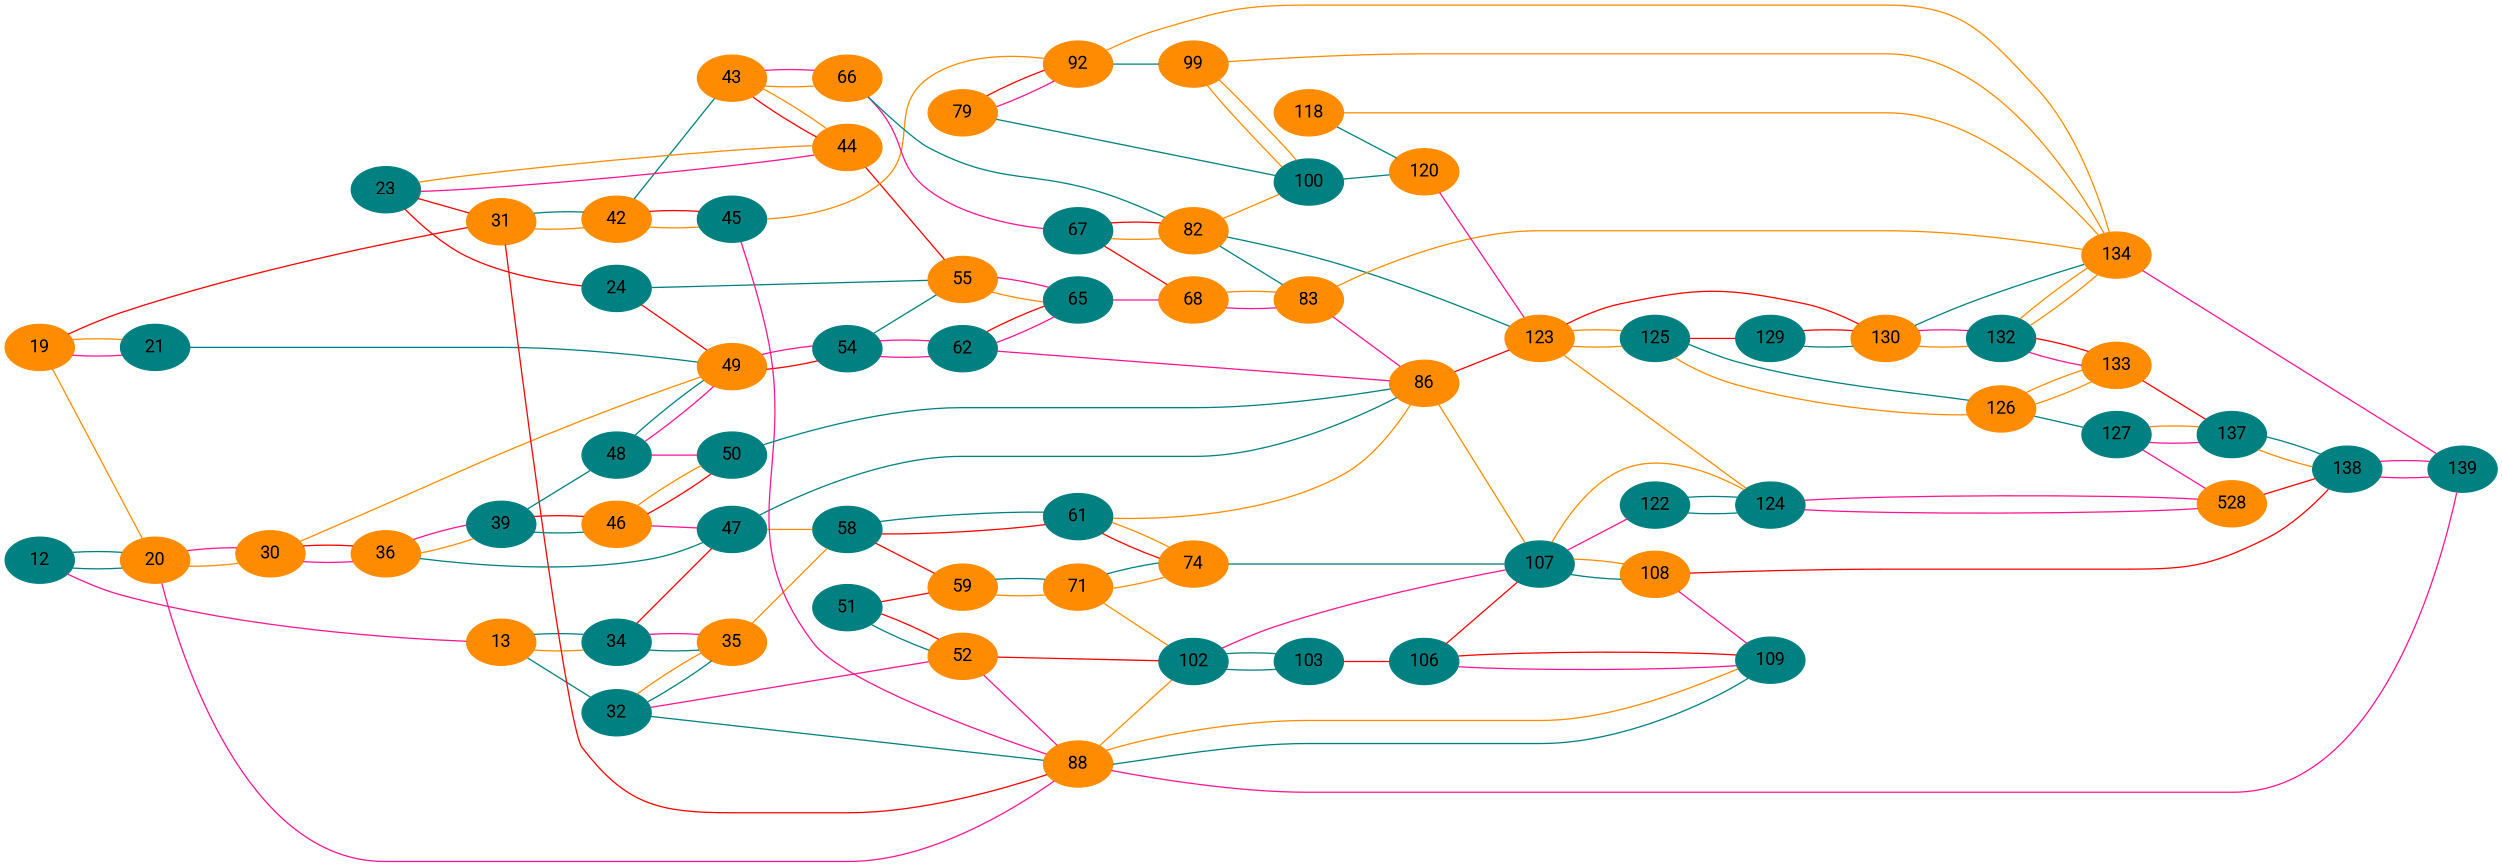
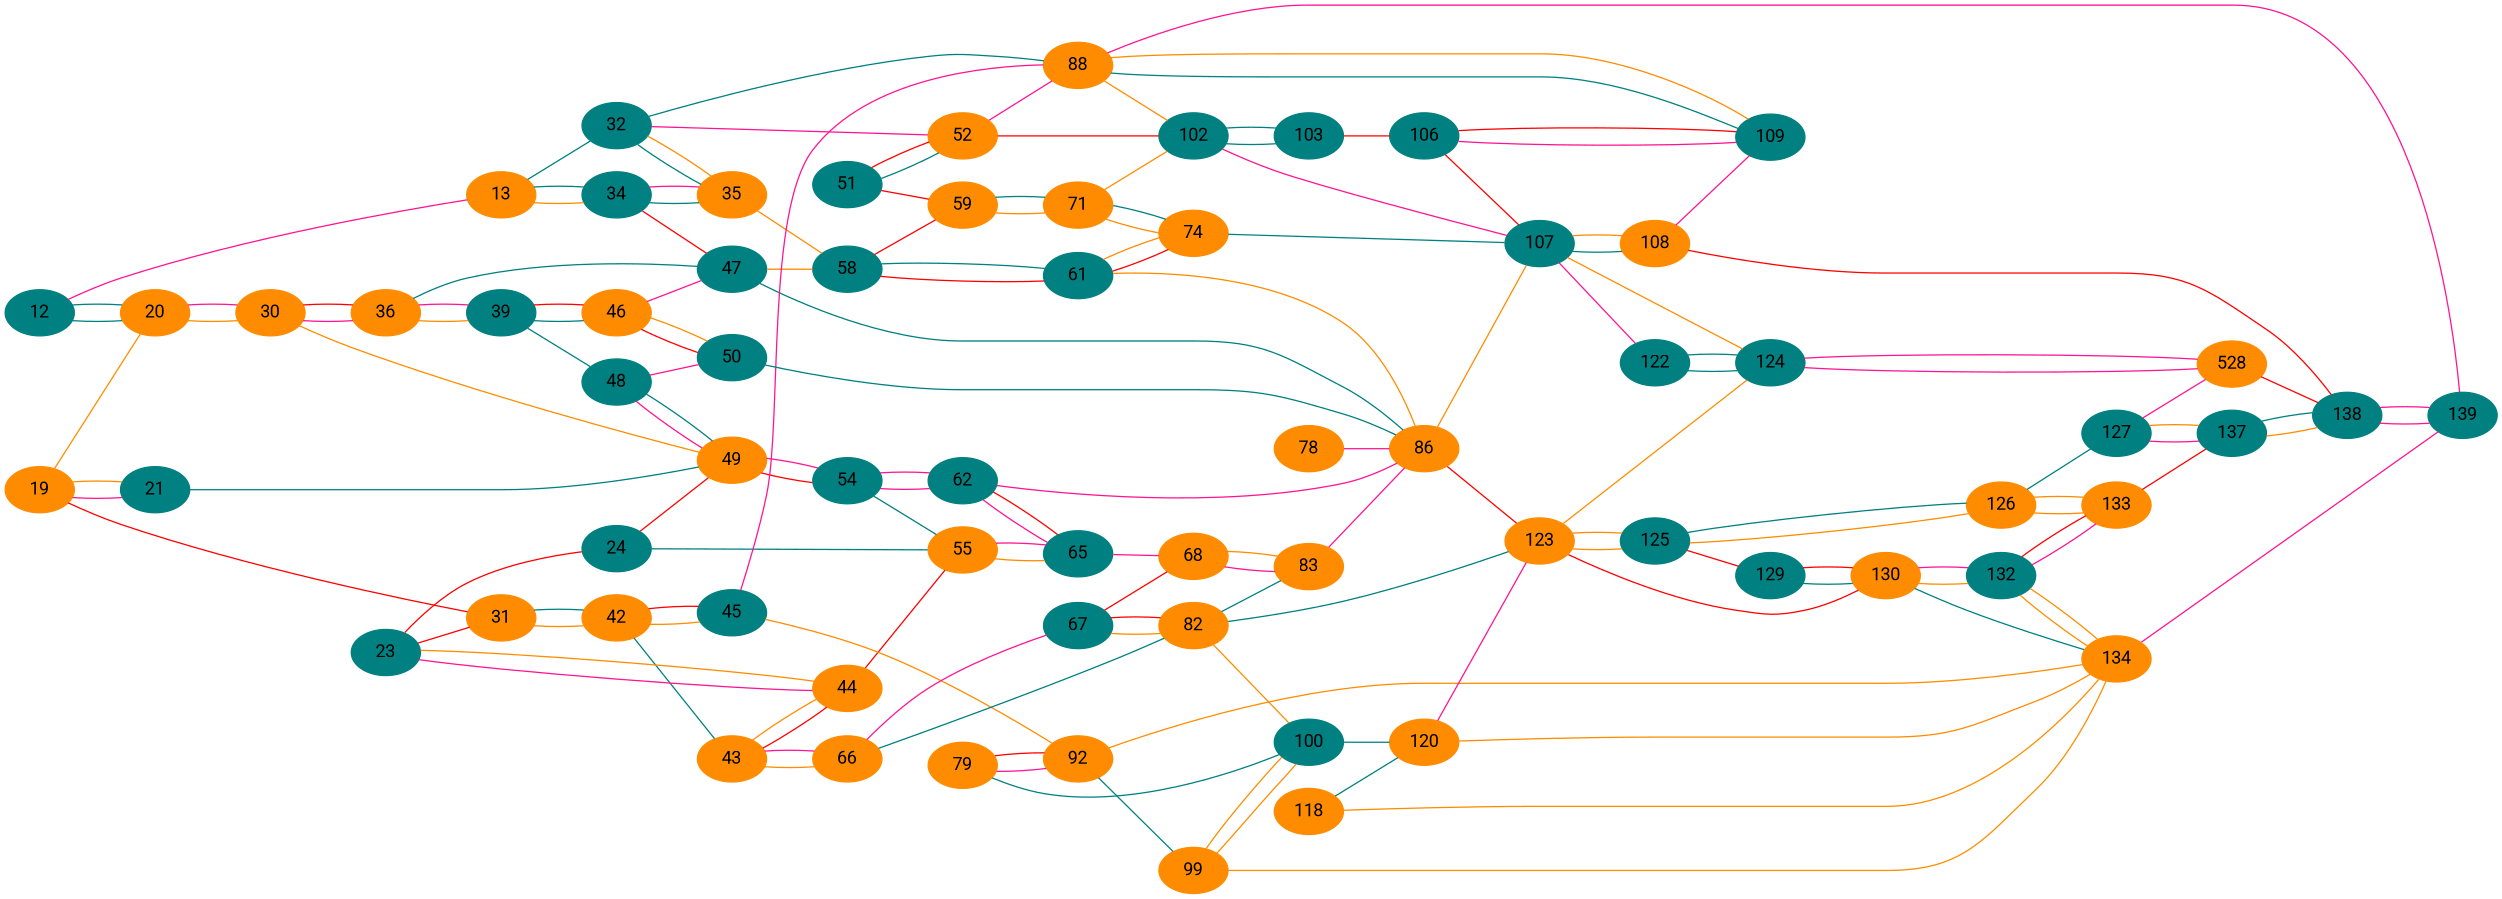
edge "134" -- "83": now "134" -- "120"
node "78": added
edge "31" -- "88": removed
edge "20" -- "88": removed
